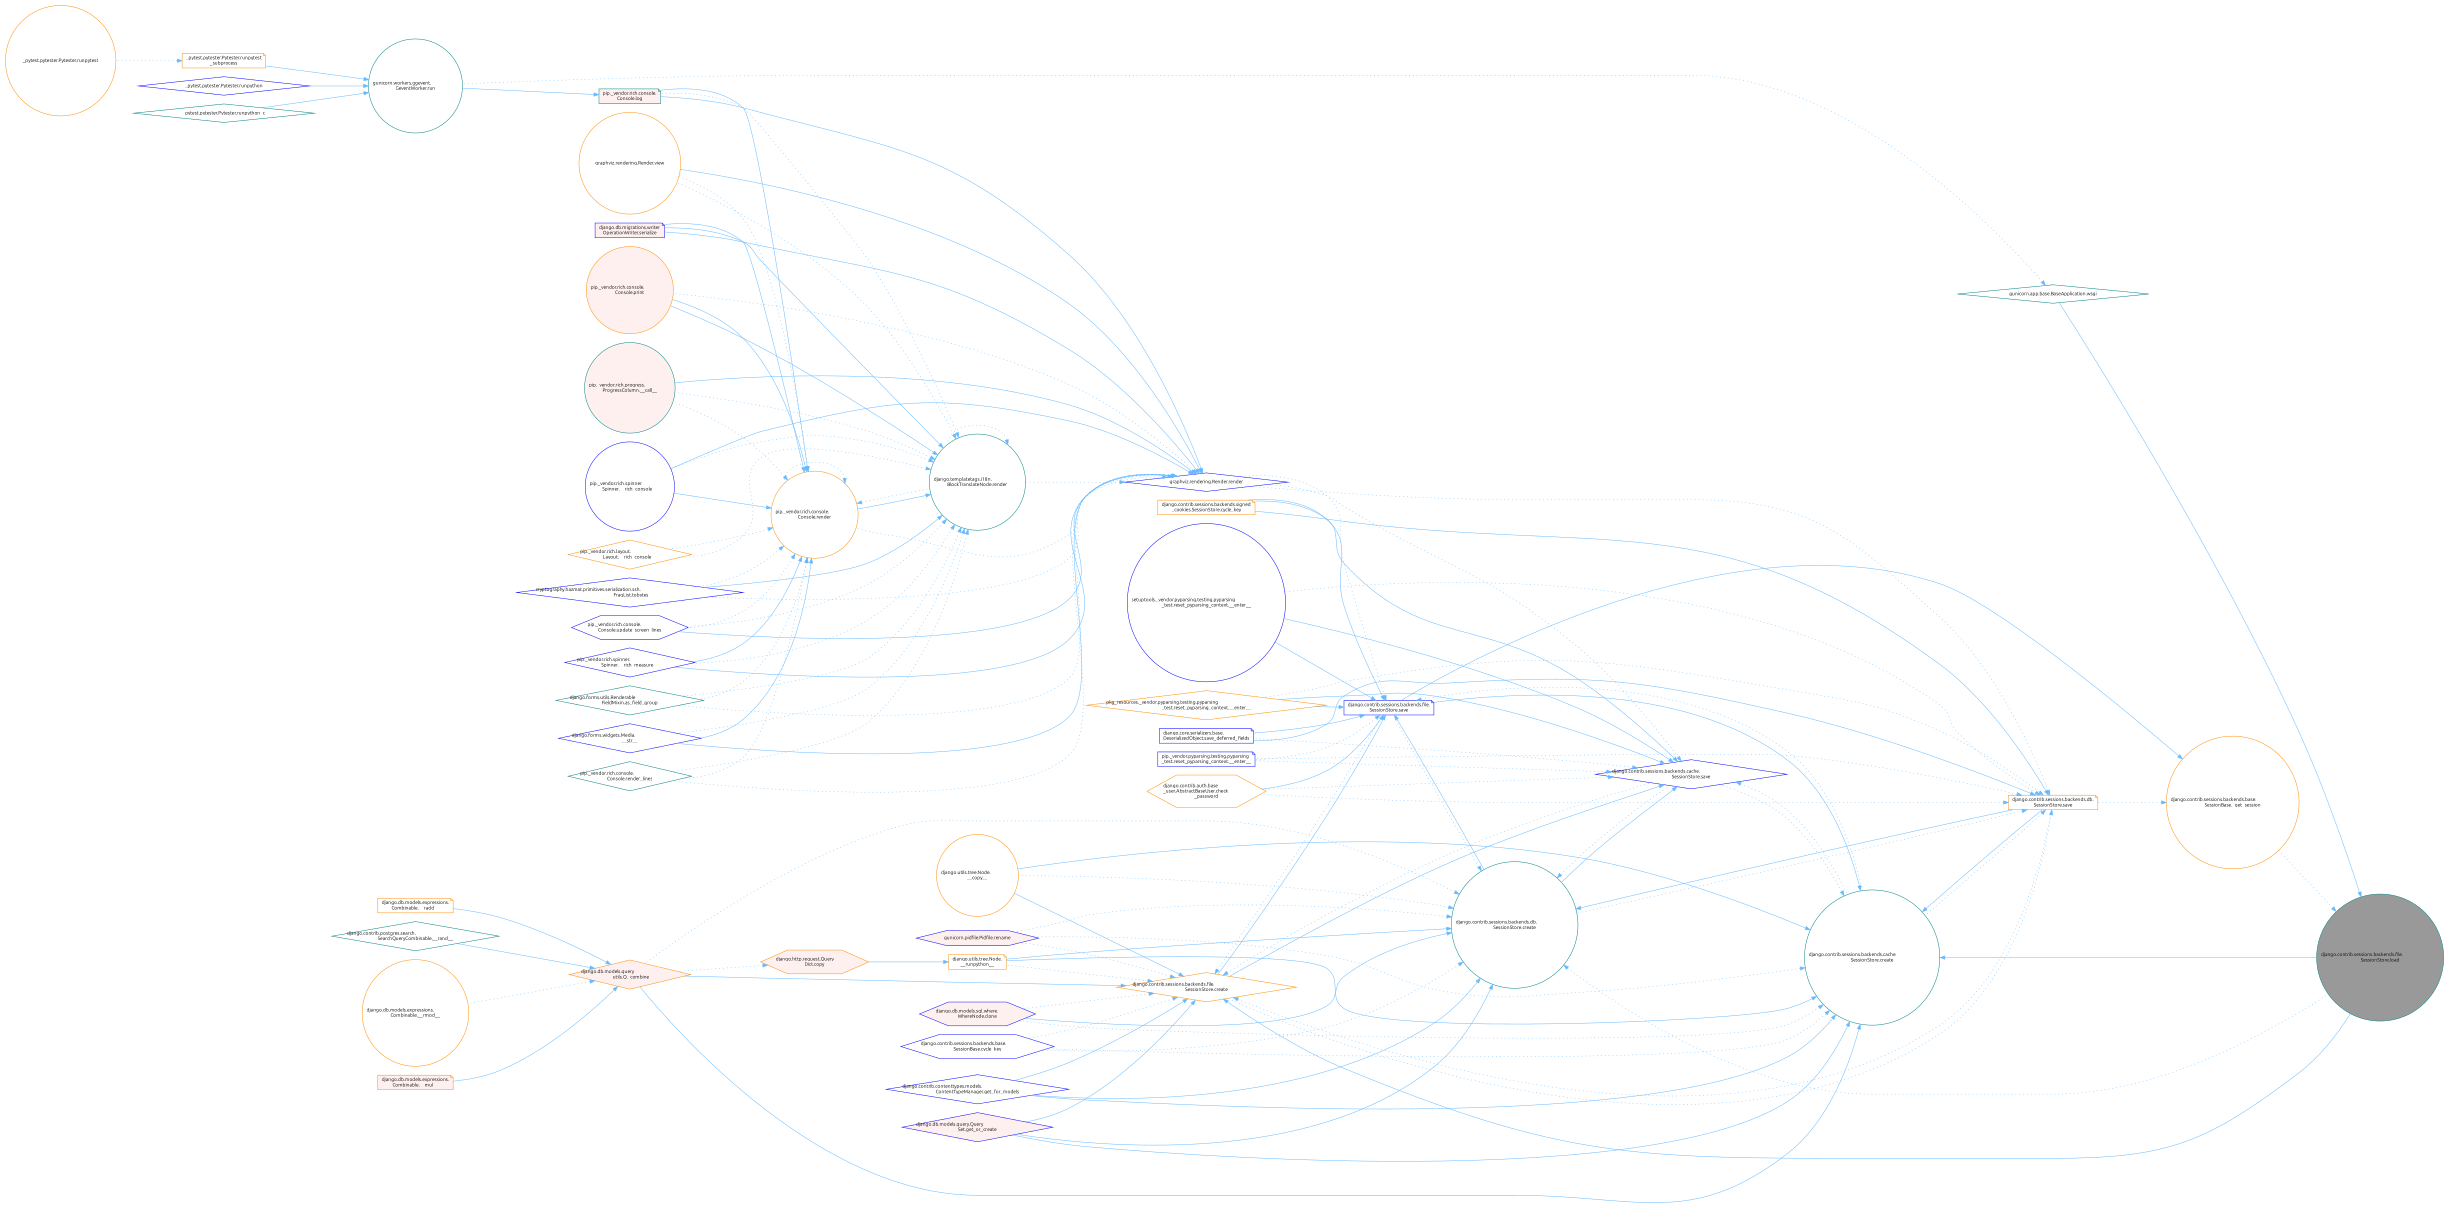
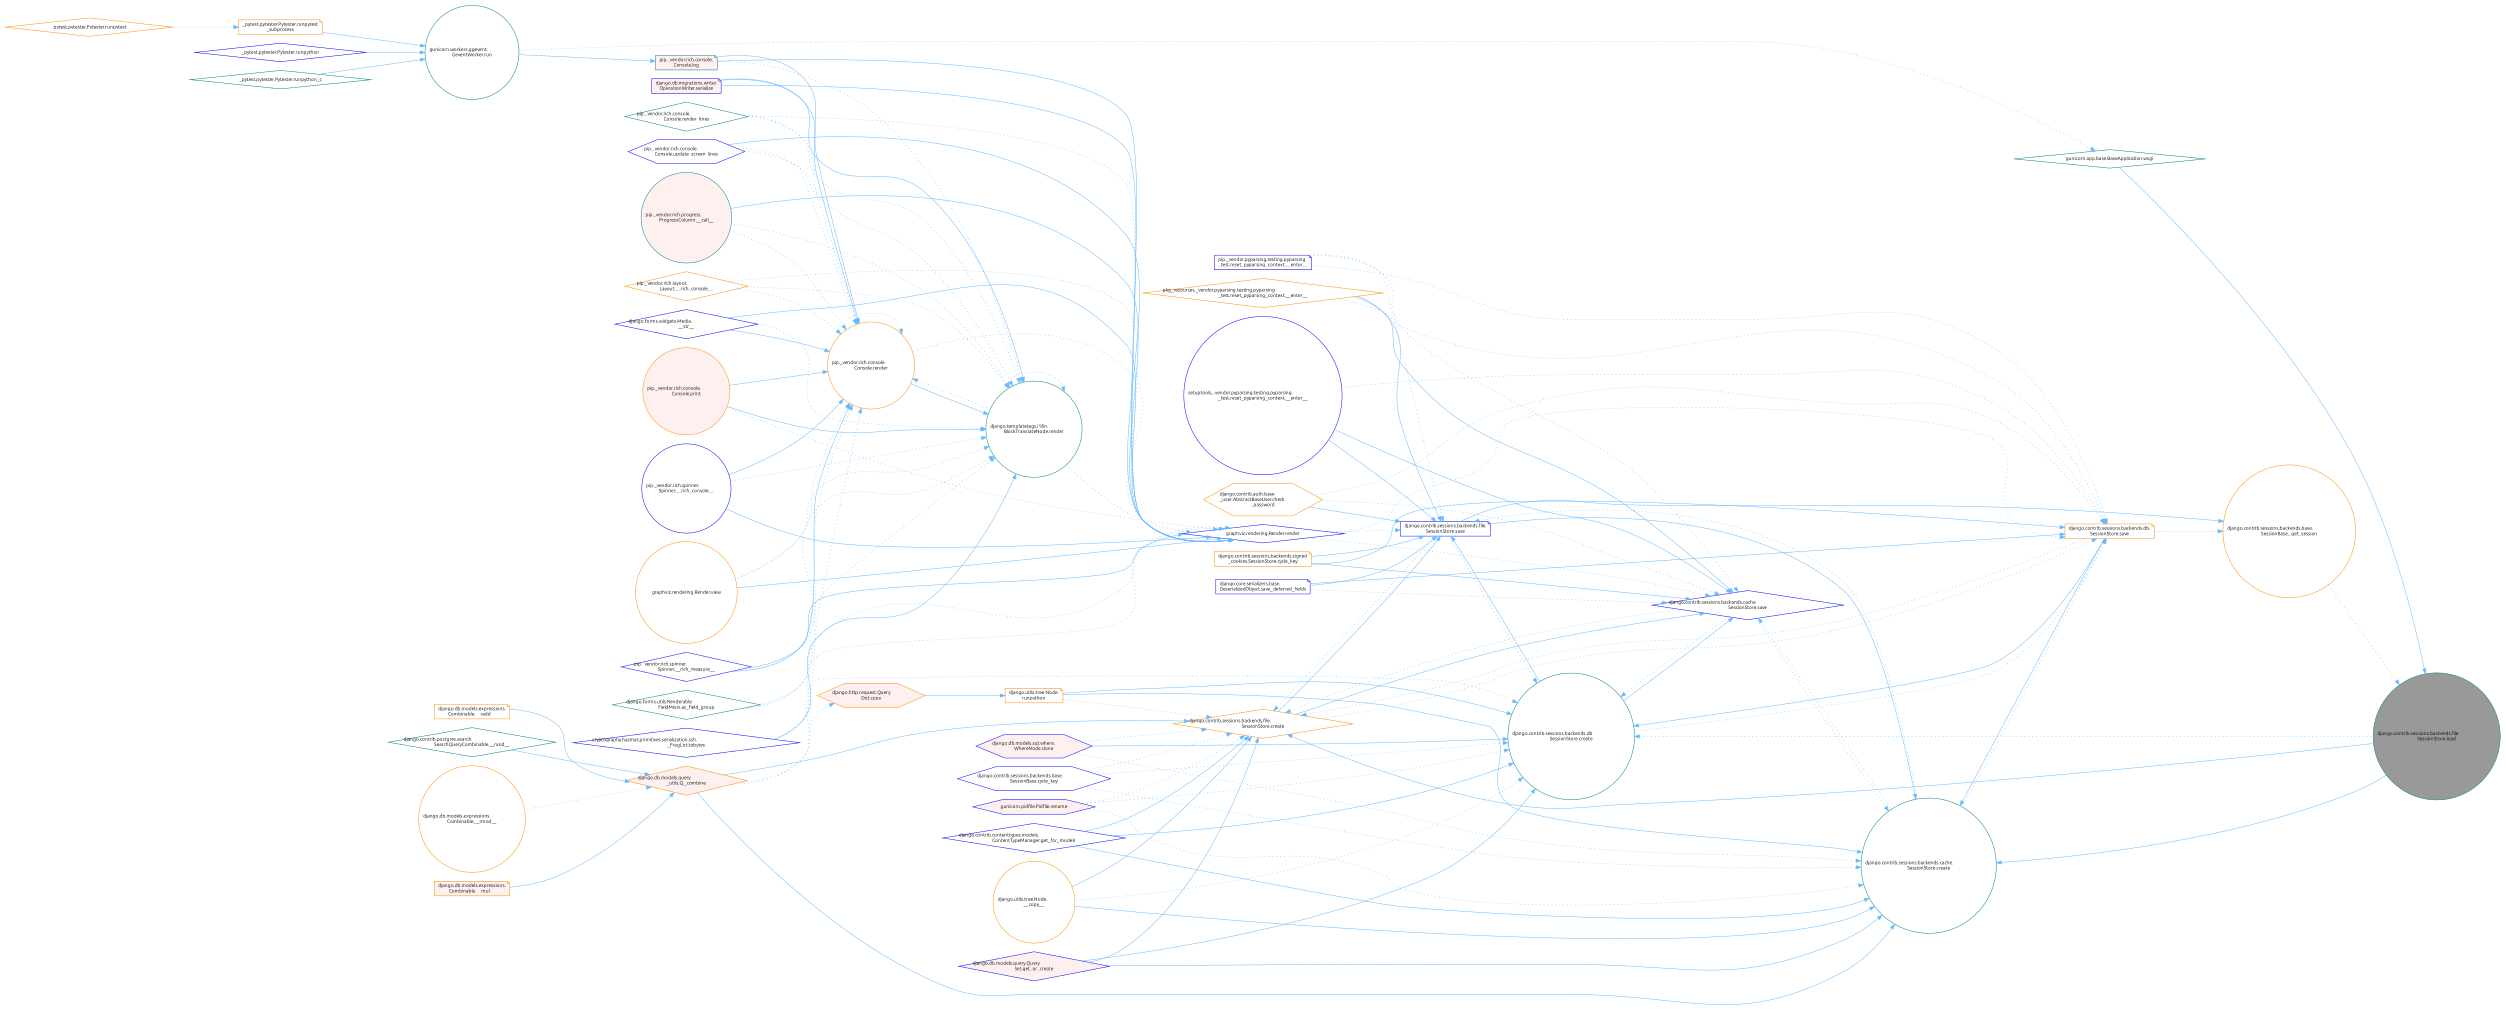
node "_pytest.pytester.Pytester.runpytest": shape circle -> diamond
edge "pip._vendor.rich.layout. Layout.__rich_console__" -> "graphviz.rendering.Render.render": added
